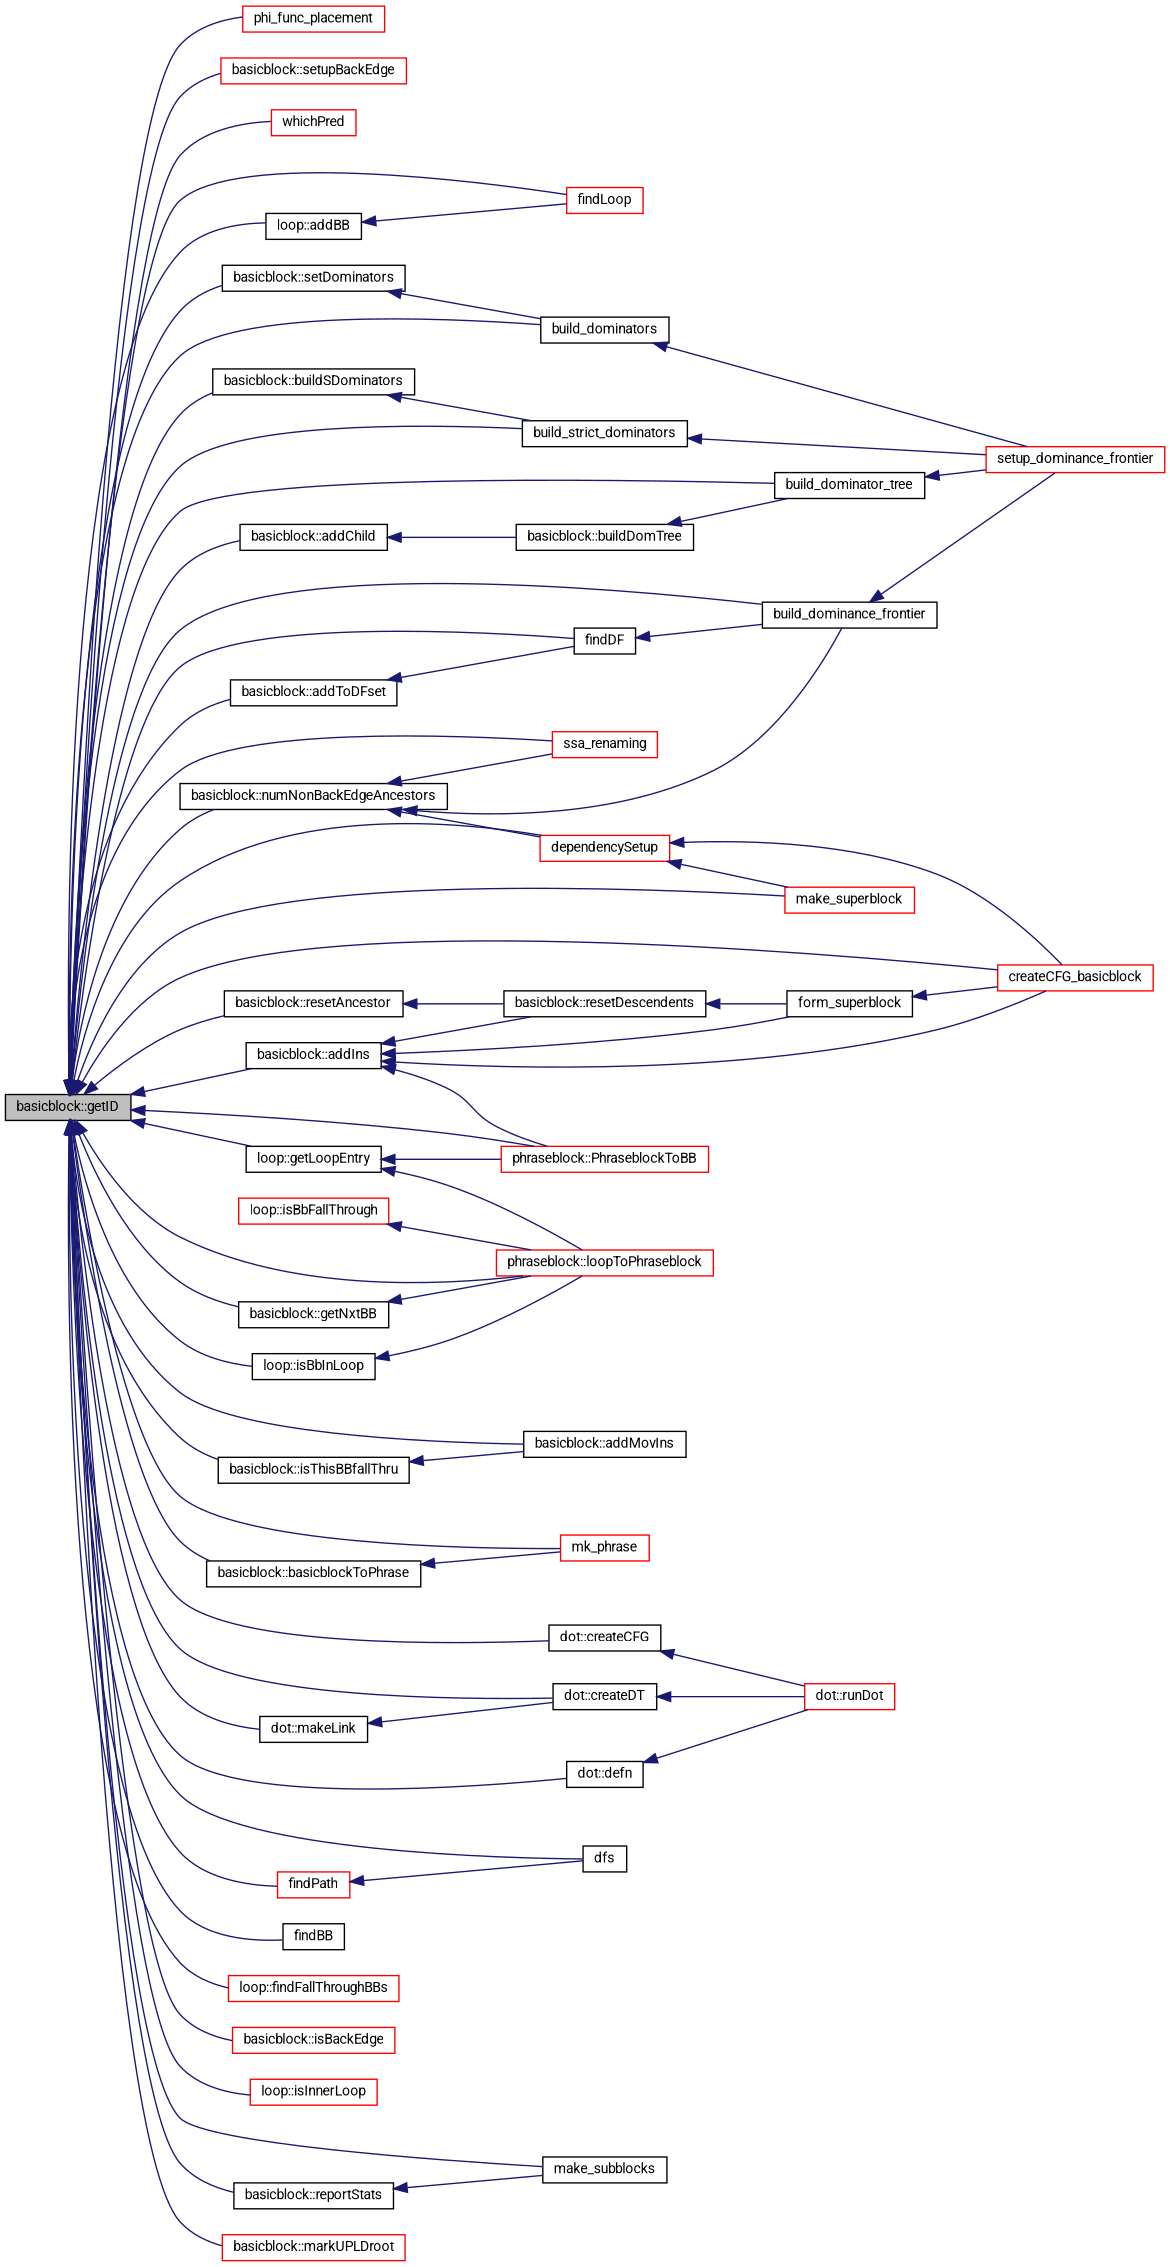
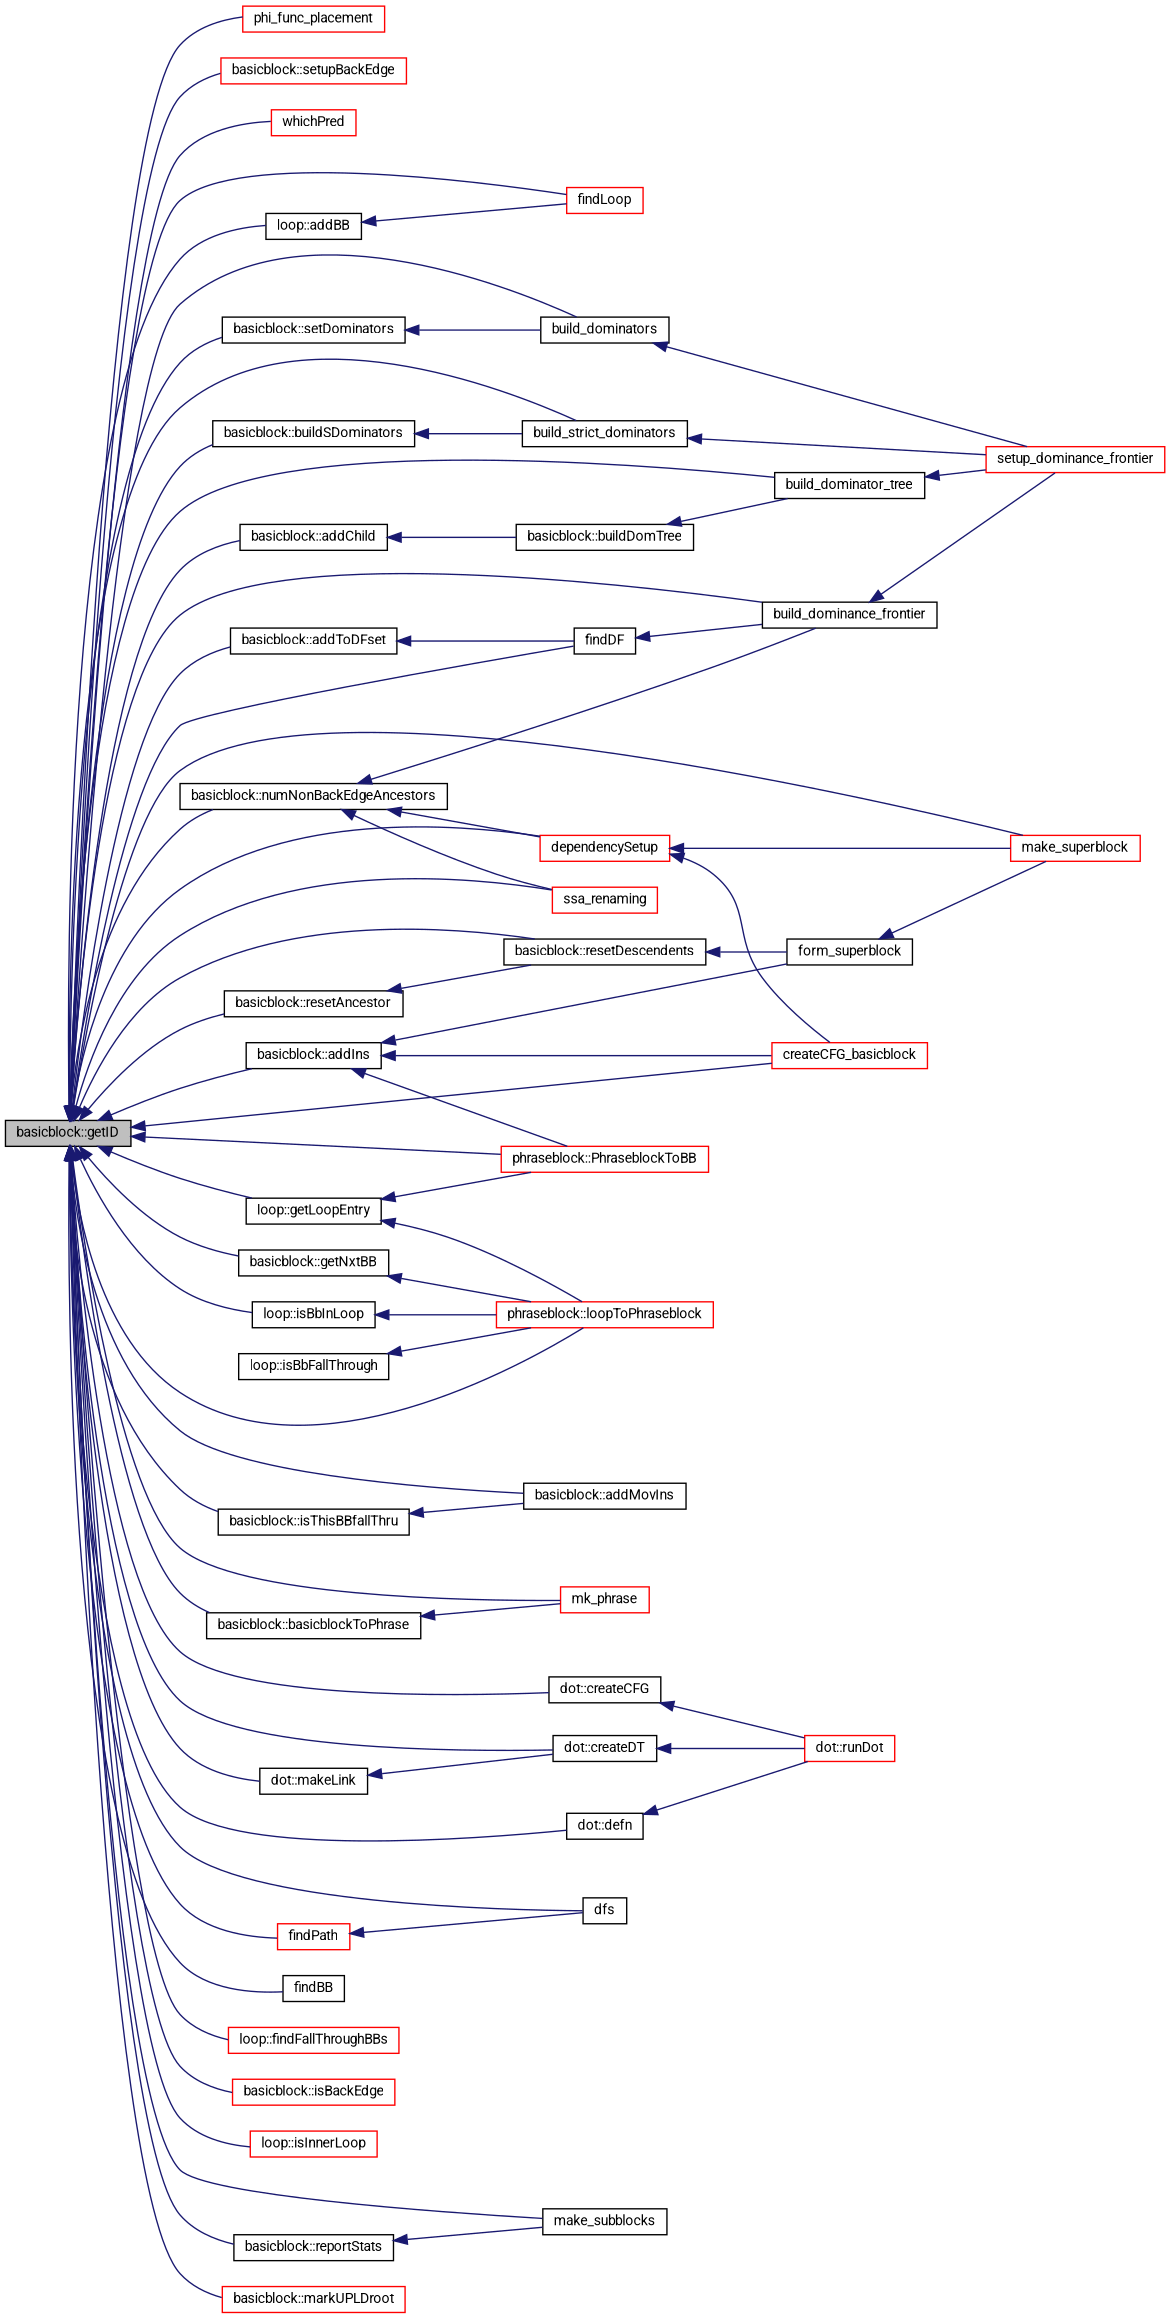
edge "createCFG_basicblock" -> "form_superblock": now "make_superblock" -> "form_superblock"
edge "basicblock::resetDescendents" -> "basicblock::addIns": now "basicblock::resetDescendents" -> "basicblock::getID"
node "loop::isBbFallThrough": color red -> black
